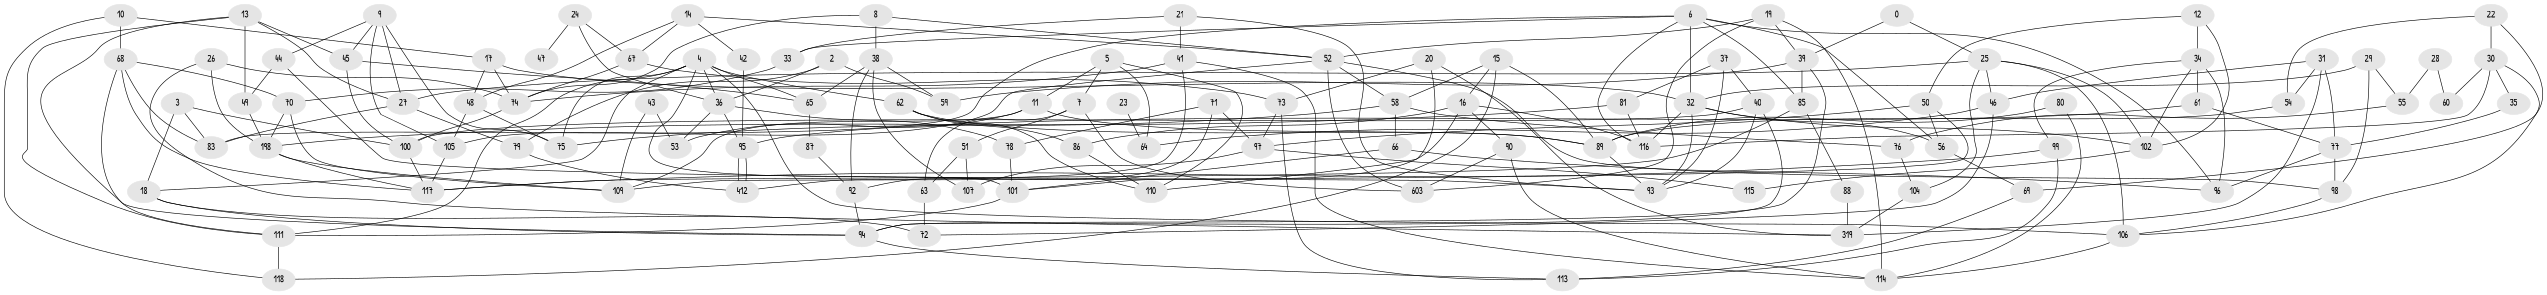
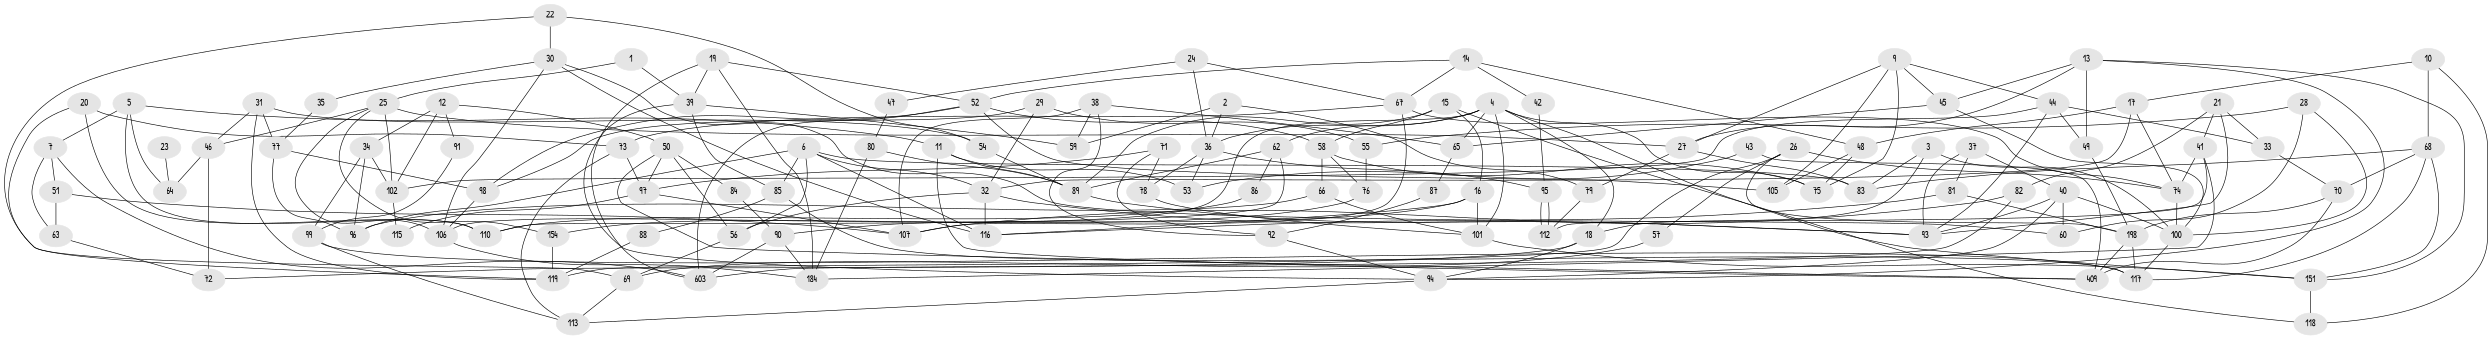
node "8": removed
node "0": label "0" -> "1"
edge "6" -- "33": now "44" -- "33"
node "61": removed
edge "16" -- "86": removed
edge "32" -- "102": now "44" -- "102"
edge "47" -- "80": added
node "91": added
edge "105" -- "117": removed
node "109": label "109" -> "409"
node "84": added
node "412": label "412" -> "112"
node "104": label "104" -> "154"
node "82": added
edge "40" -- "60": added
edge "28" -- "100": added
edge "67" -- "107": added
node "111": label "111" -> "151"
node "57": added
node "319": label "319" -> "119"
node "114": label "114" -> "184"
